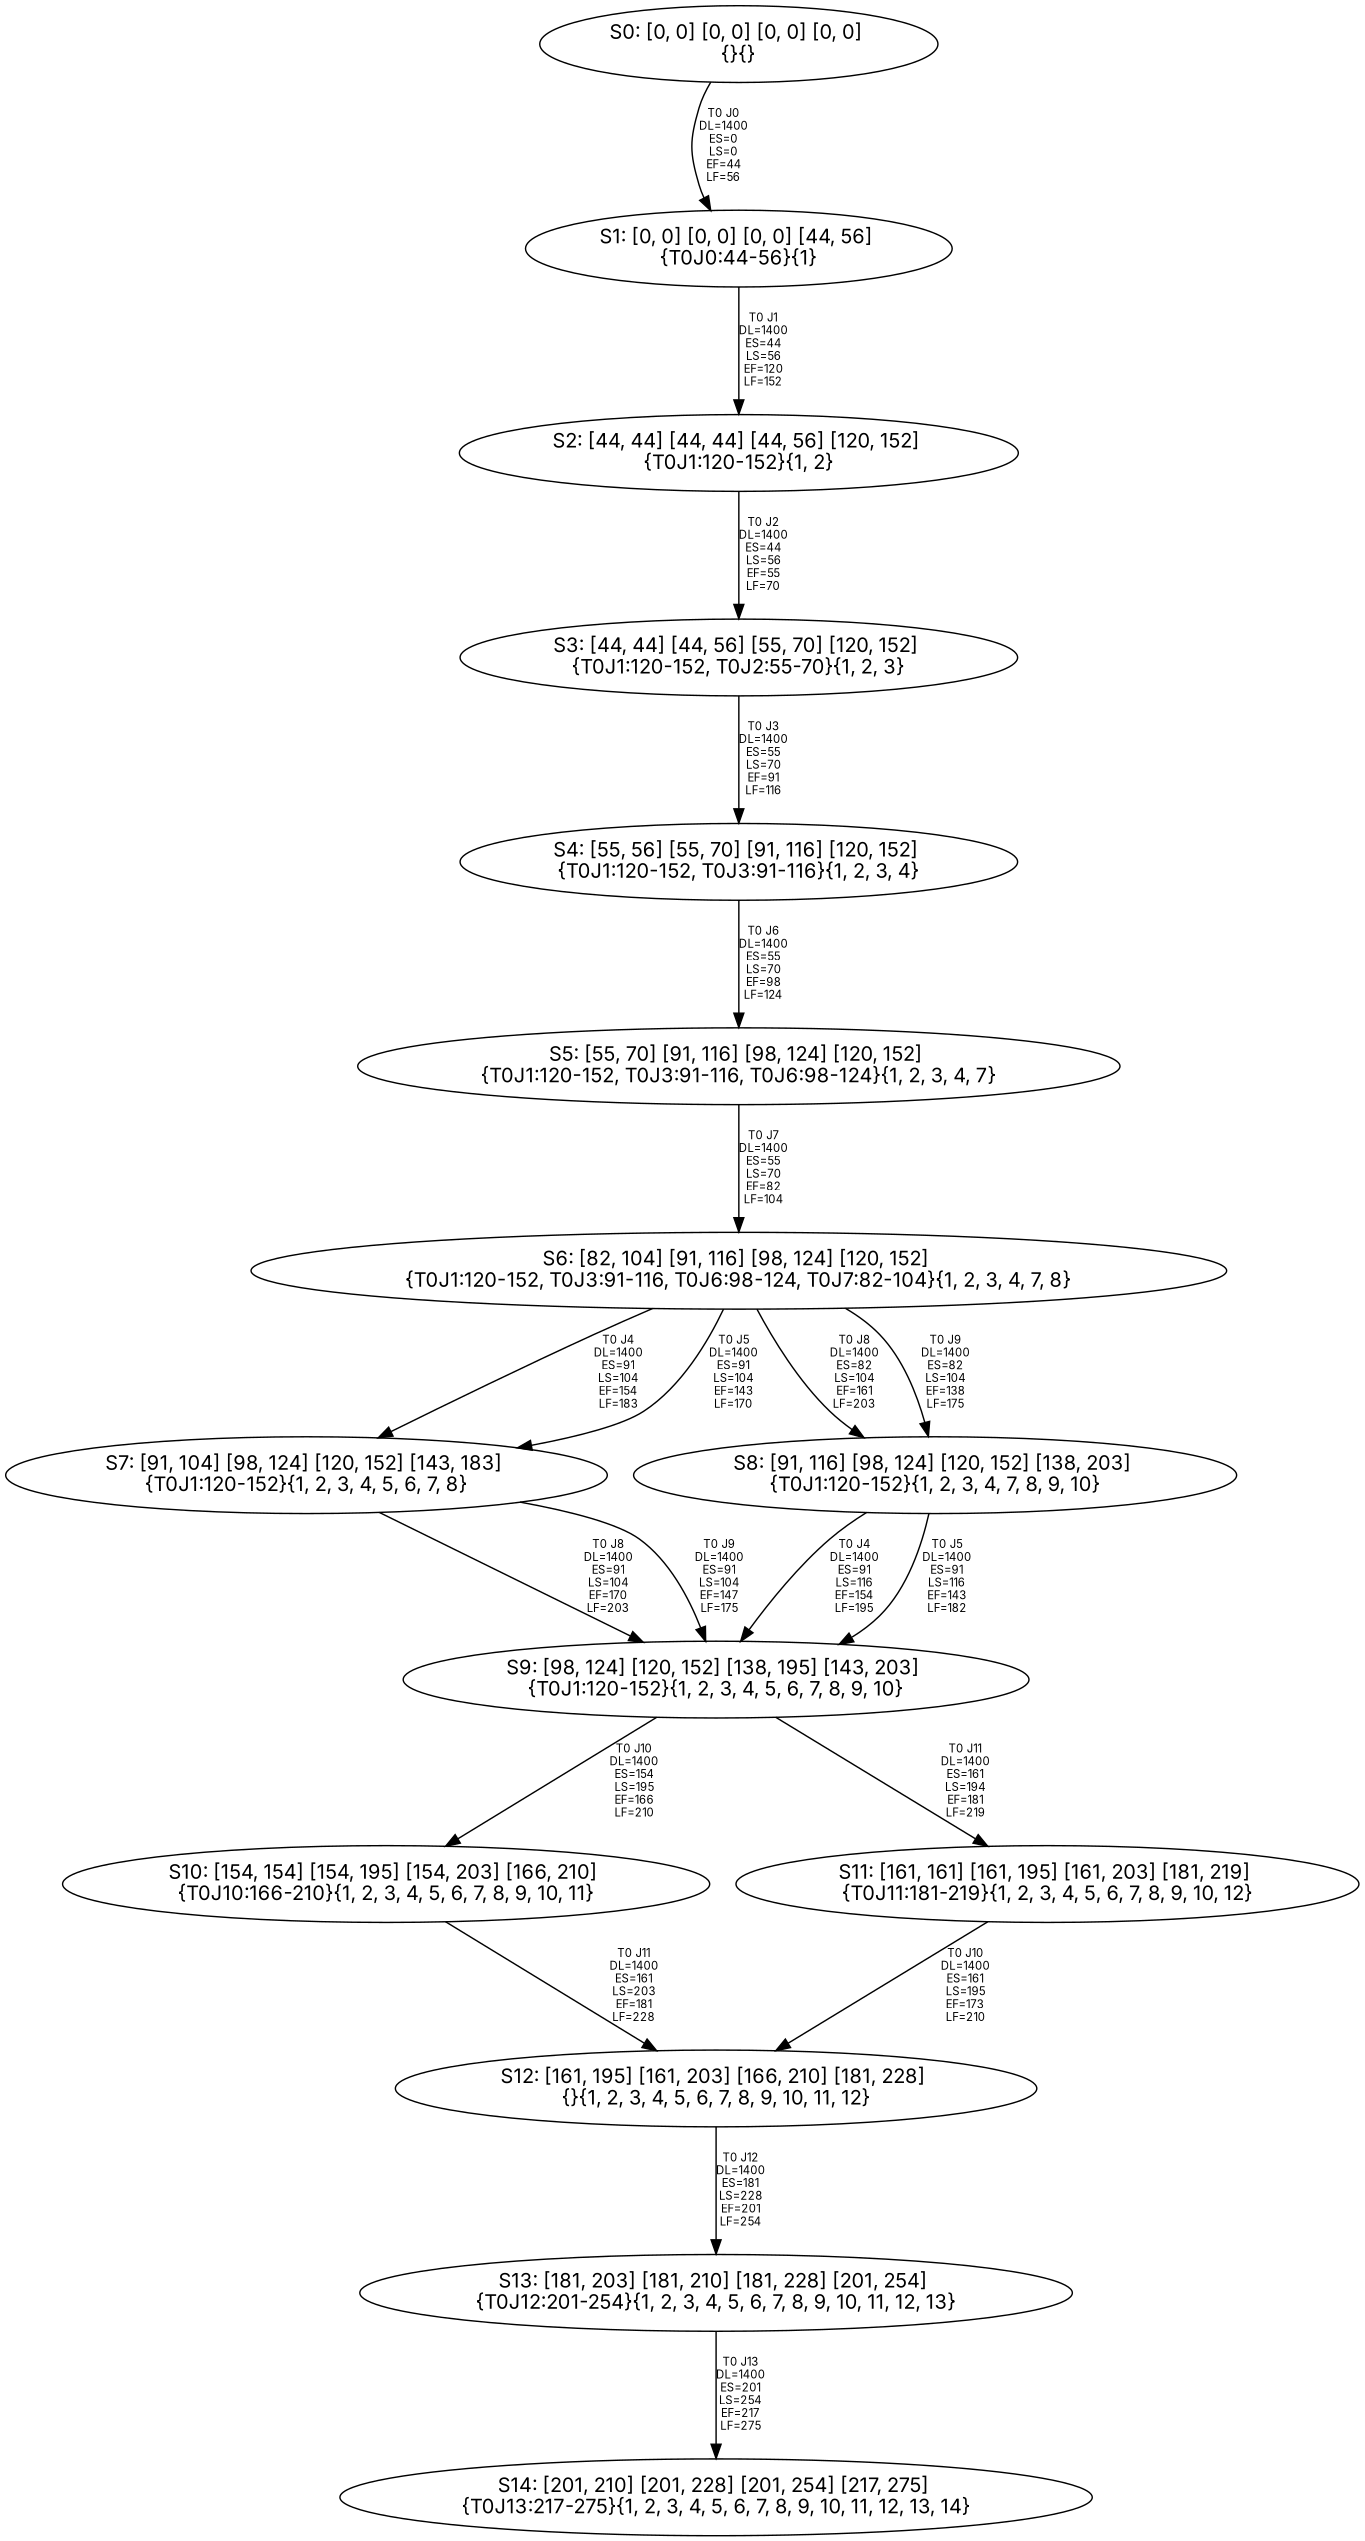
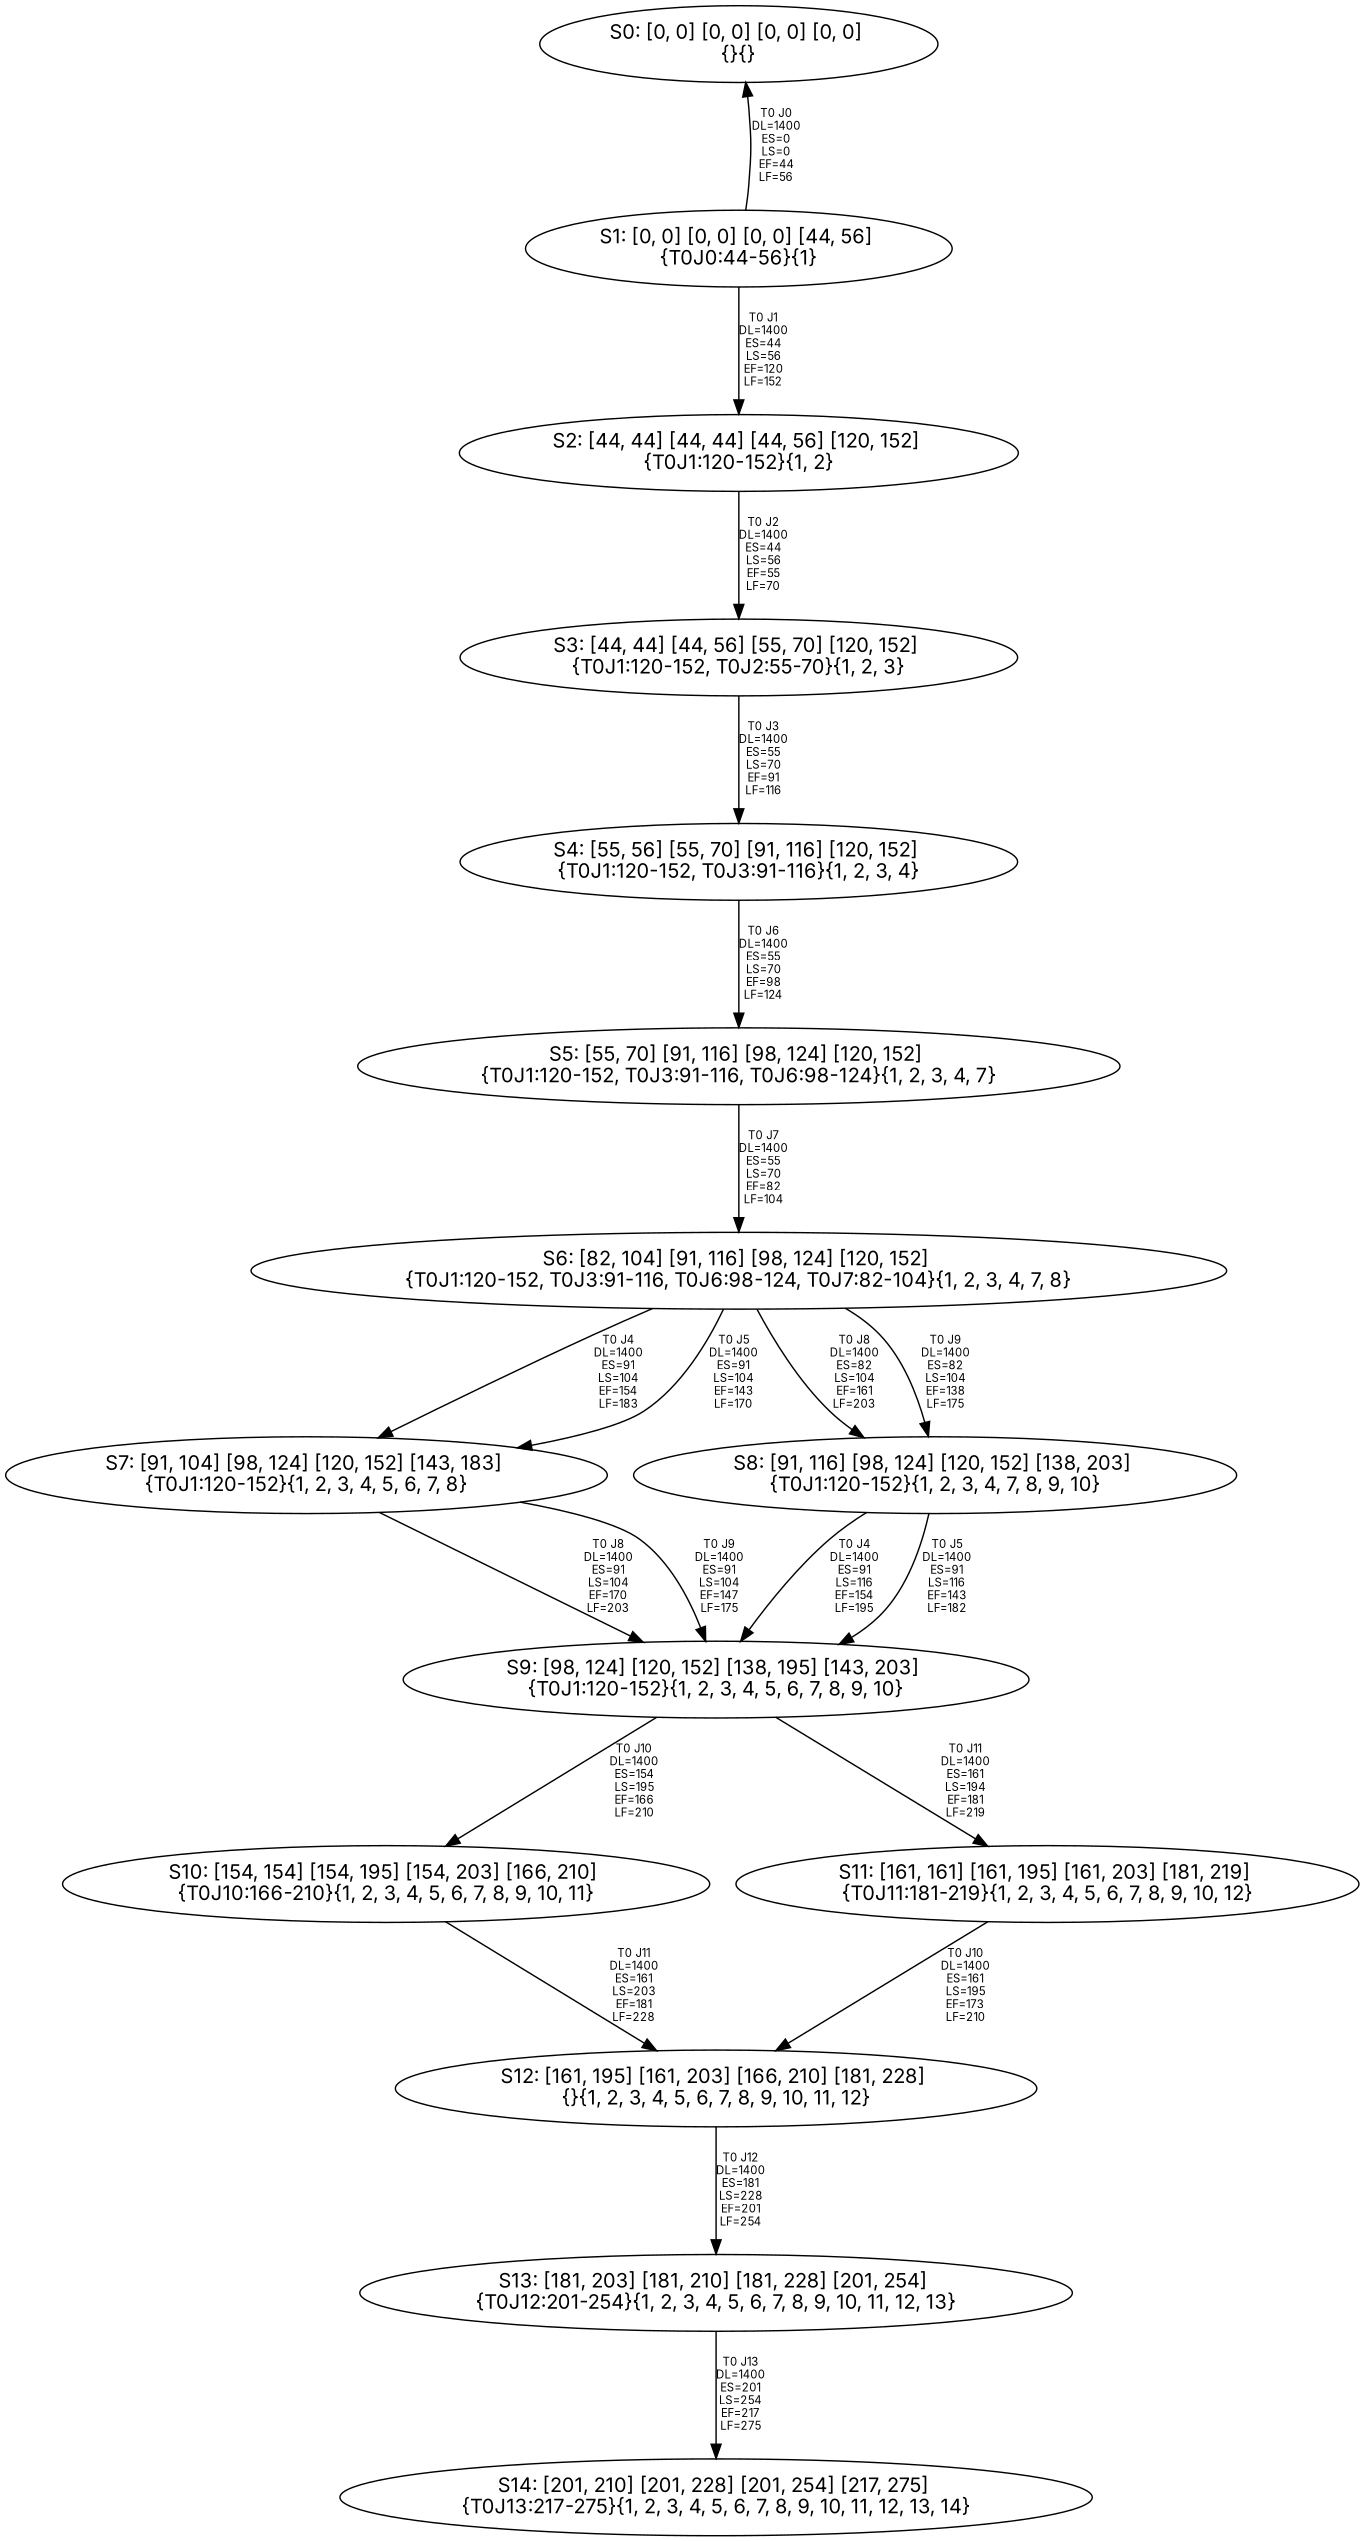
edge "S0: [0, 0] [0, 0] [0, 0] [0, 0] {}{}" -> "S1: [0, 0] [0, 0] [0, 0] [44, 56] {T0J0:44-56}{1}": reversed
